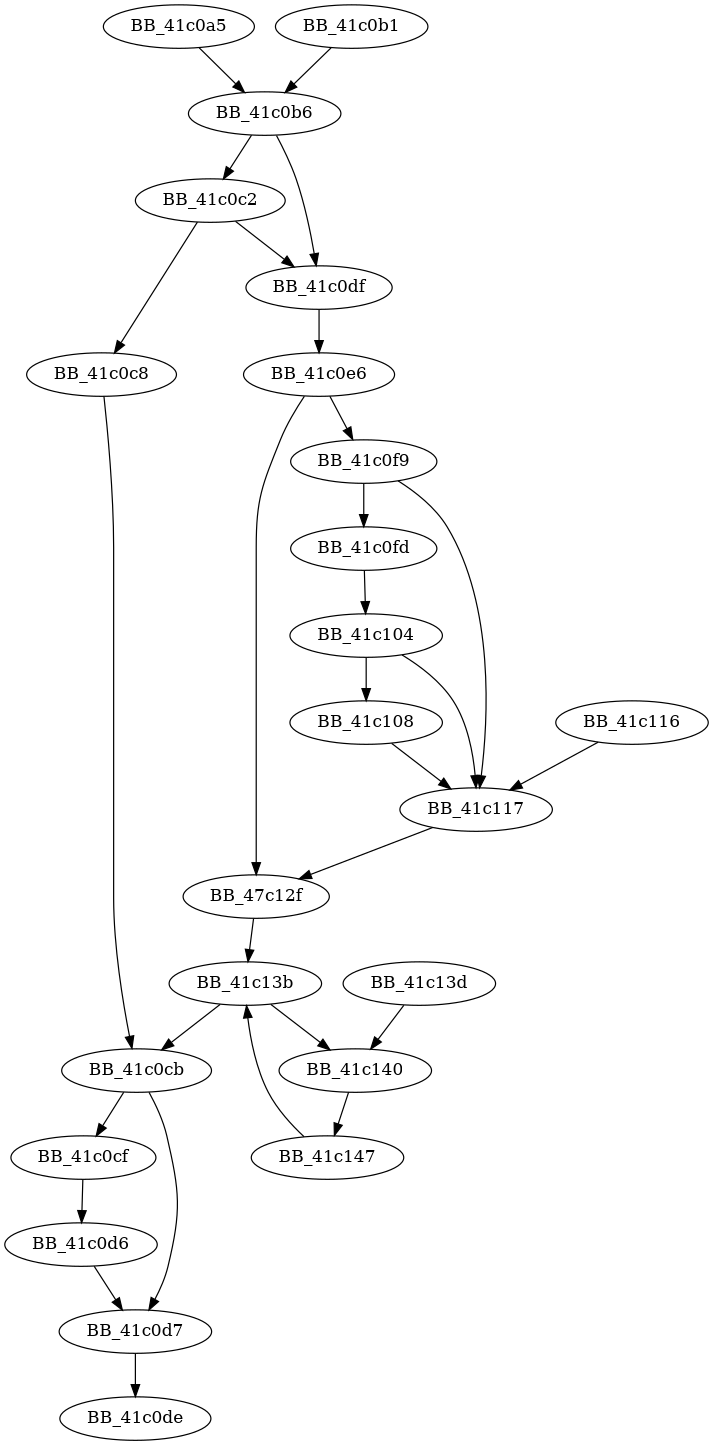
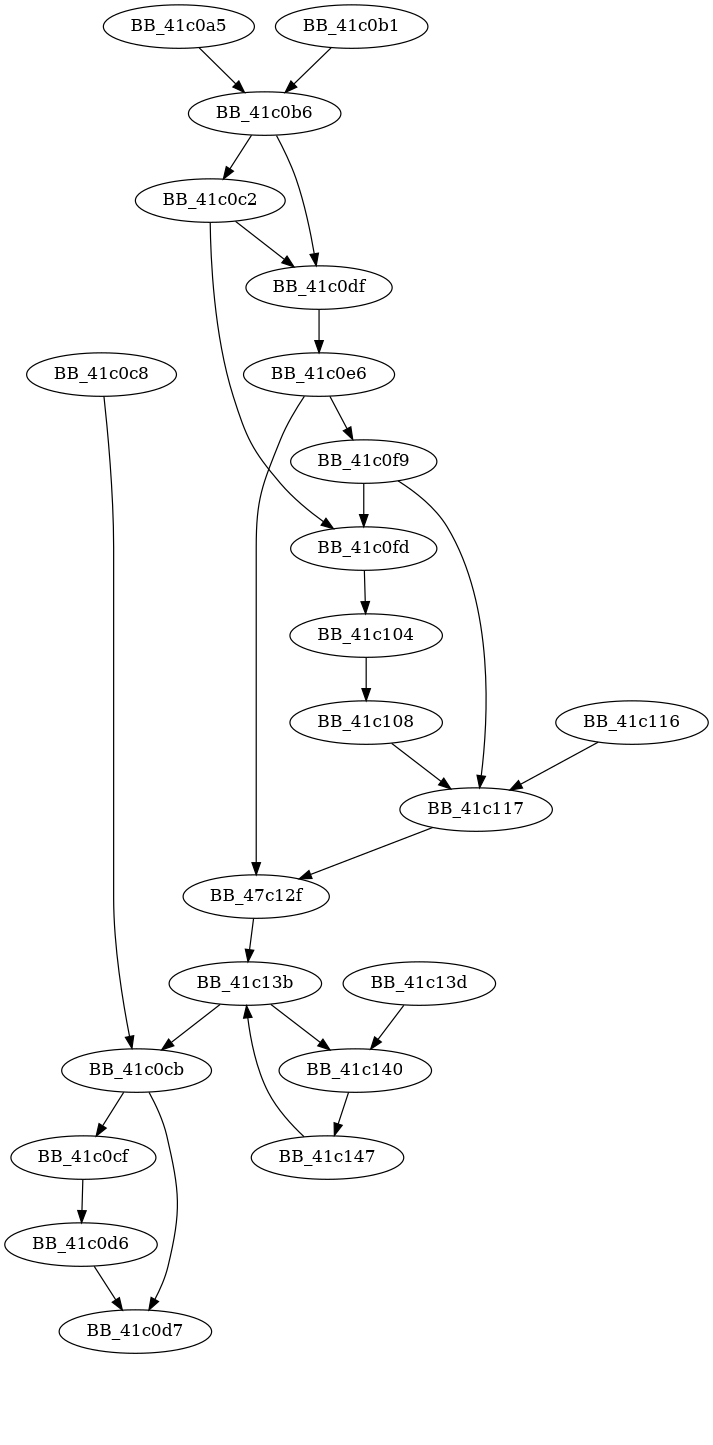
edge "BB_41c0c2" -> "BB_41c0c8": now "BB_41c0c2" -> "BB_41c0fd"
edge "BB_41c104" -> "BB_41c117": removed
node "BB_41c0de": removed
